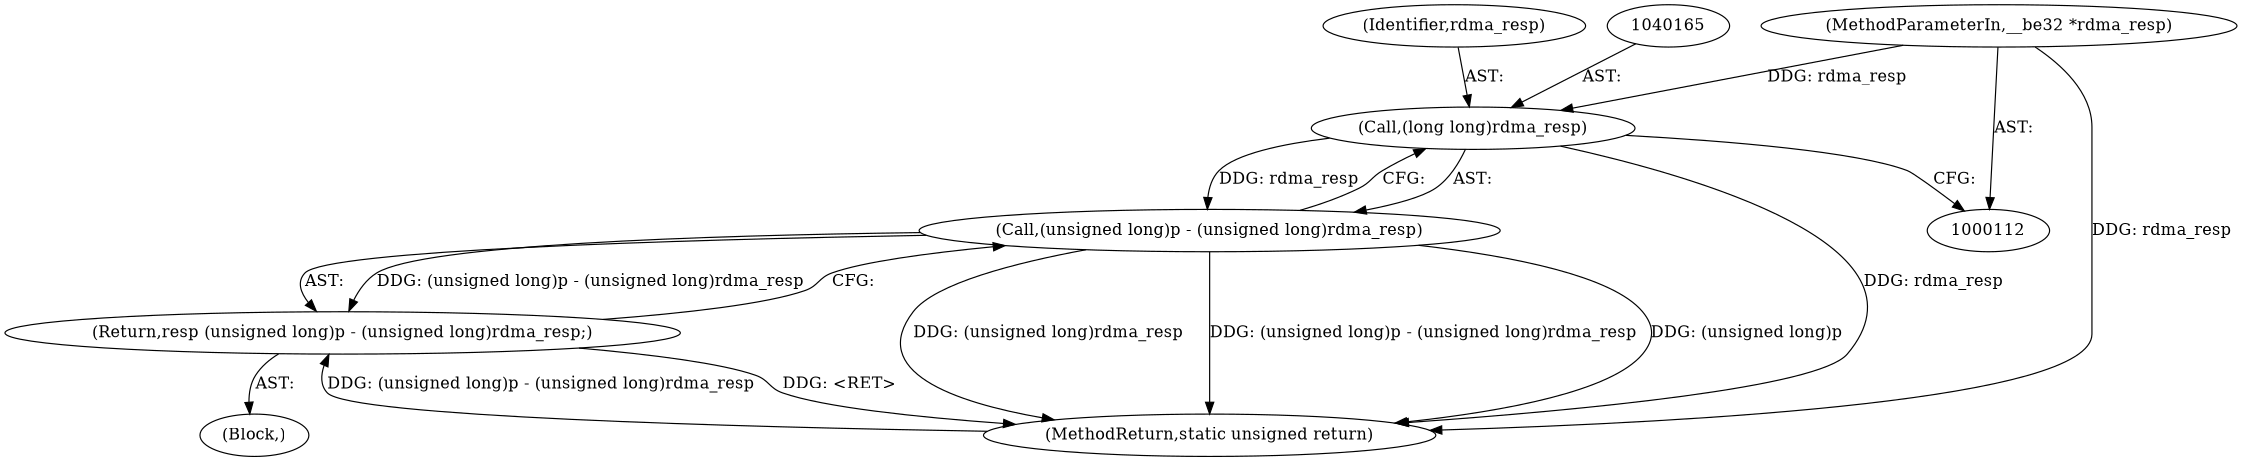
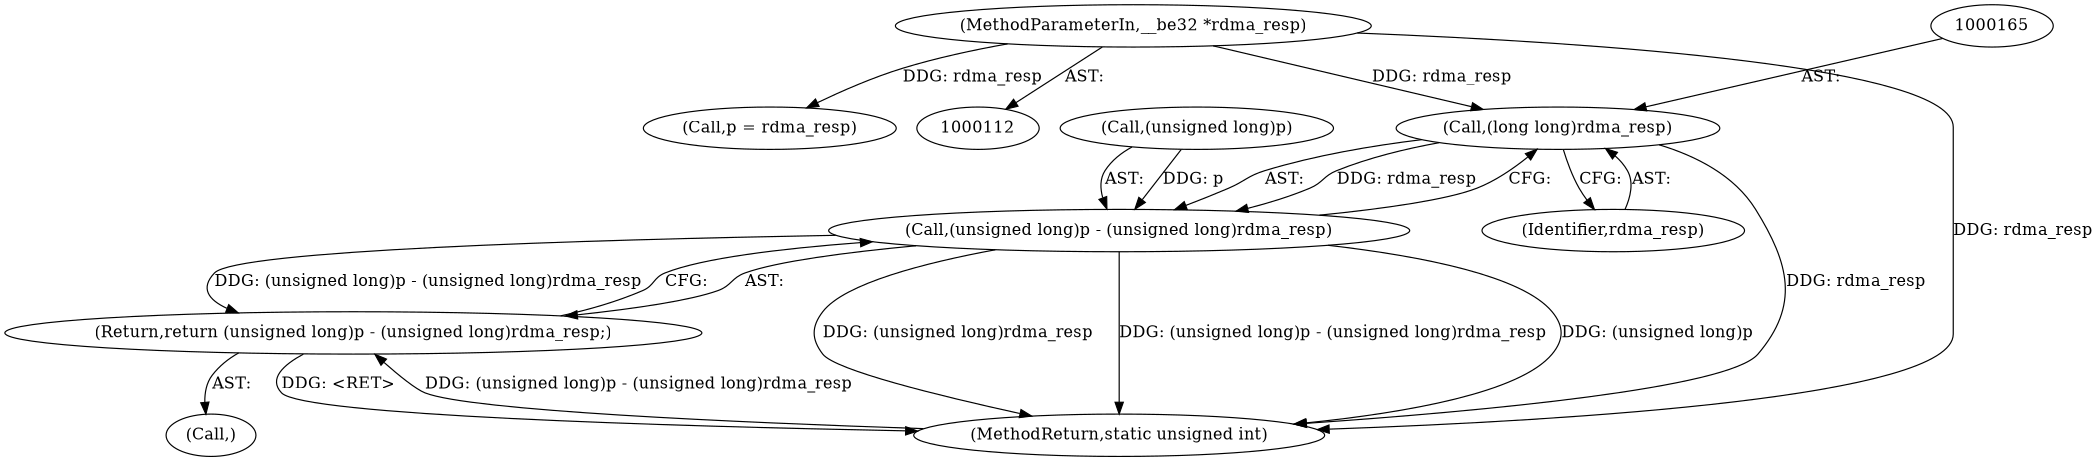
node "1040165": label "1040165" -> "1000165"
node "(Call,p = rdma_resp)": added
node "(Call,(unsigned long)p)": added
edge "(Call,(long long)rdma_resp)" -> "1000112": now "(Call,(long long)rdma_resp)" -> "(Identifier,rdma_resp)"
node "(Return,resp (unsigned long)p - (unsigned long)rdma_resp;)": label "(Return,resp (unsigned long)p - (unsigned long)rdma_resp;)" -> "(Return,return (unsigned long)p - (unsigned long)rdma_resp;)"
node "(Block,)": label "(Block,)" -> "(Call,)"
node "(MethodReturn,static unsigned return)": label "(MethodReturn,static unsigned return)" -> "(MethodReturn,static unsigned int)"
